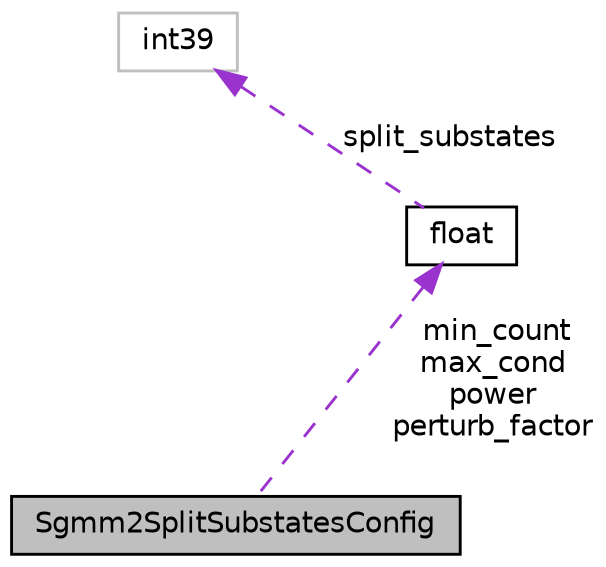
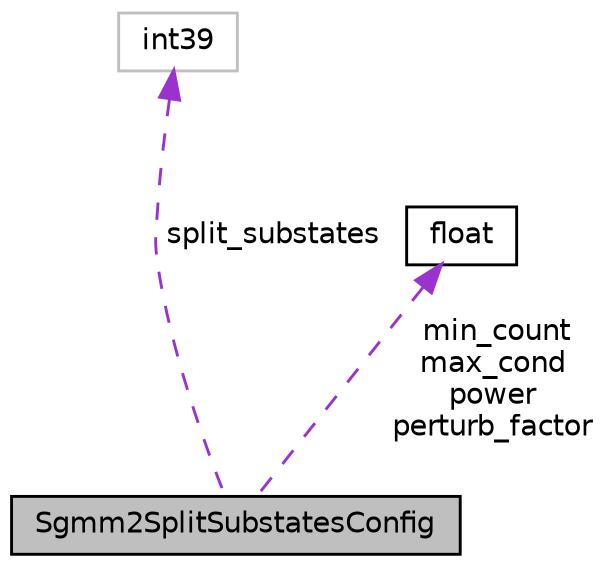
edge "float" -> "int39": now "Sgmm2SplitSubstatesConfig" -> "int39"
